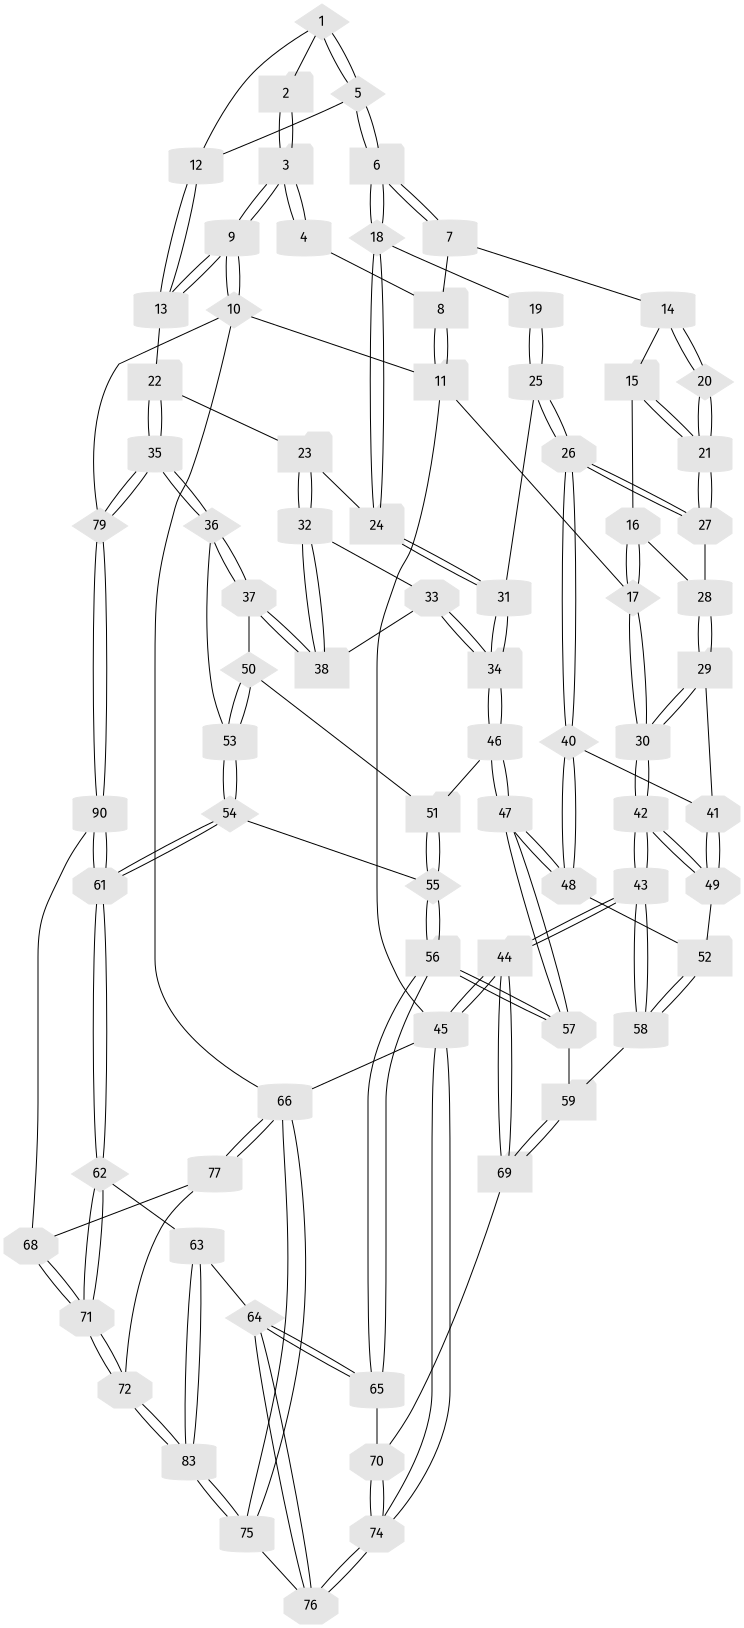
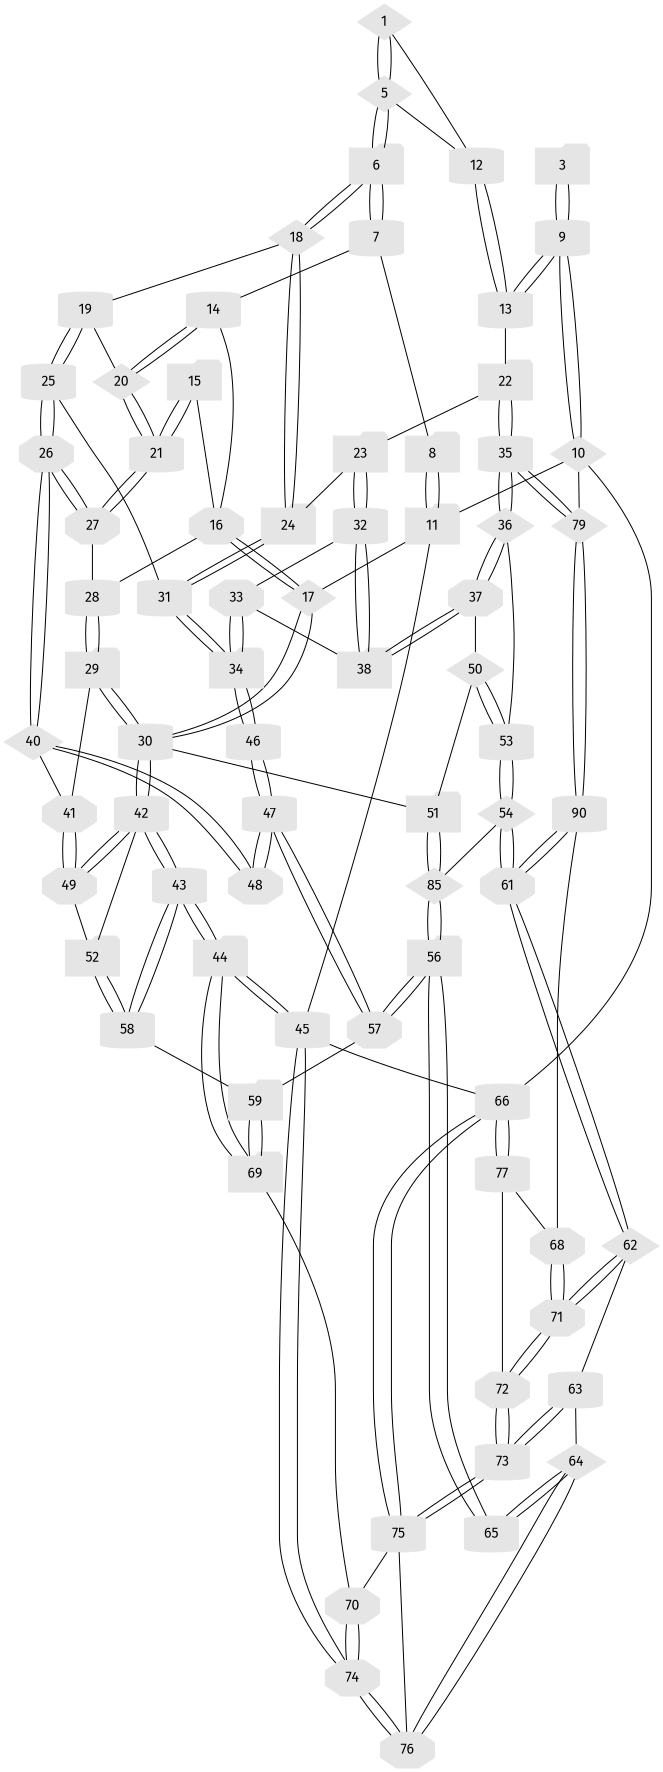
node "2": removed
node "4": removed
edge "14" -- "15": now "14" -- "16"
edge "19" -- "20": added
edge "46" -- "51": now "30" -- "51"
node "55": label "55" -> "85"
edge "48" -- "52": now "42" -- "52"
edge "65" -- "70": now "75" -- "70"
node "83": label "83" -> "73"
